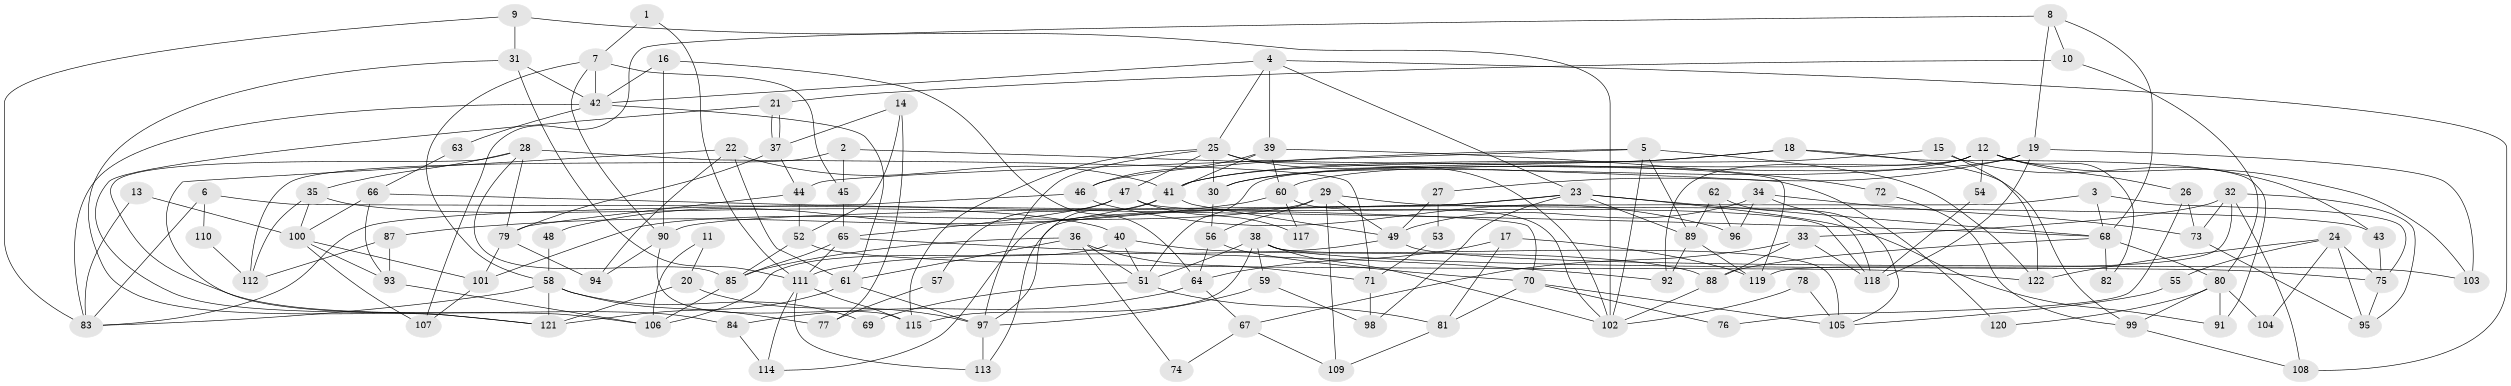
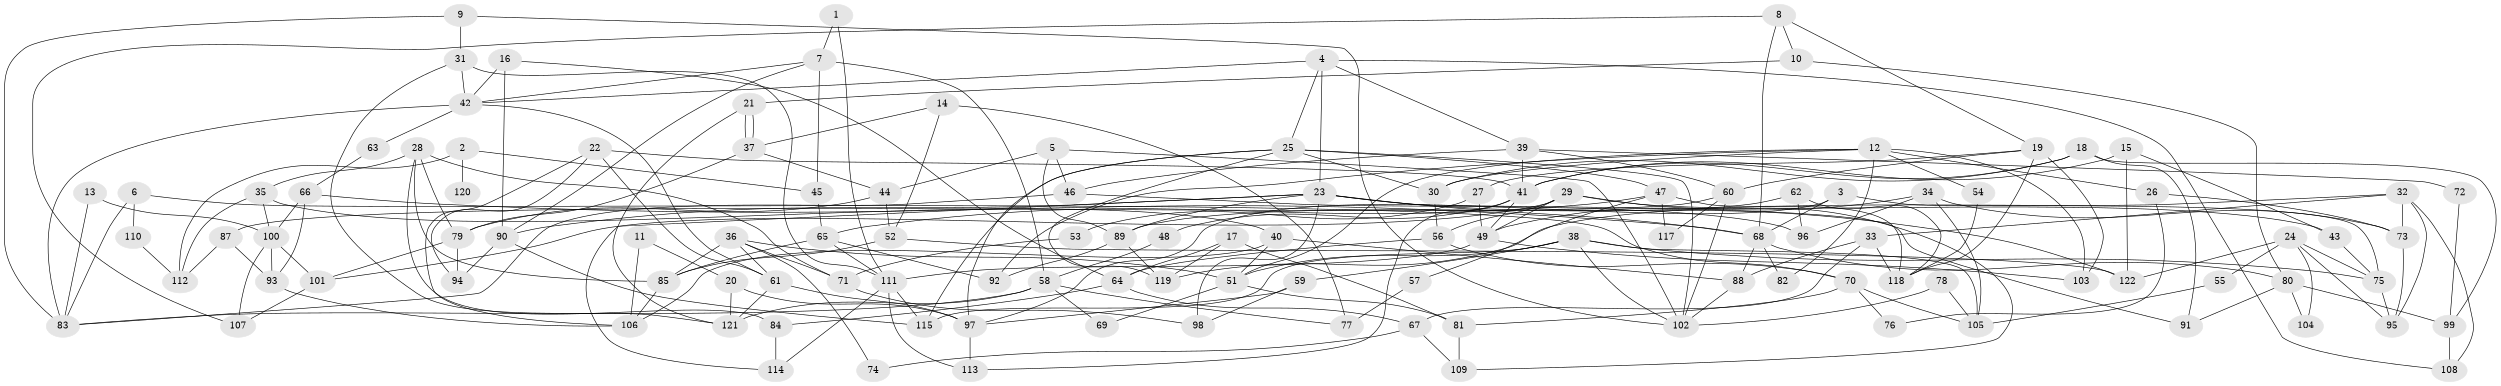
edge "5" -- "122": now "23" -- "122"
edge "80" -- "120": removed
